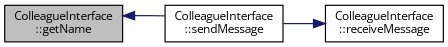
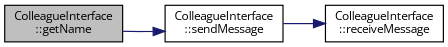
edge "ColleagueInterface ::sendMessage" -> "ColleagueInterface ::getName": reversed
